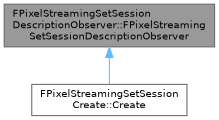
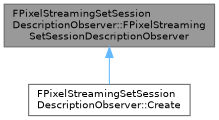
node "FPixelStreamingSetSession Create::Create": label "FPixelStreamingSetSession Create::Create" -> "FPixelStreamingSetSession DescriptionObserver::Create"
